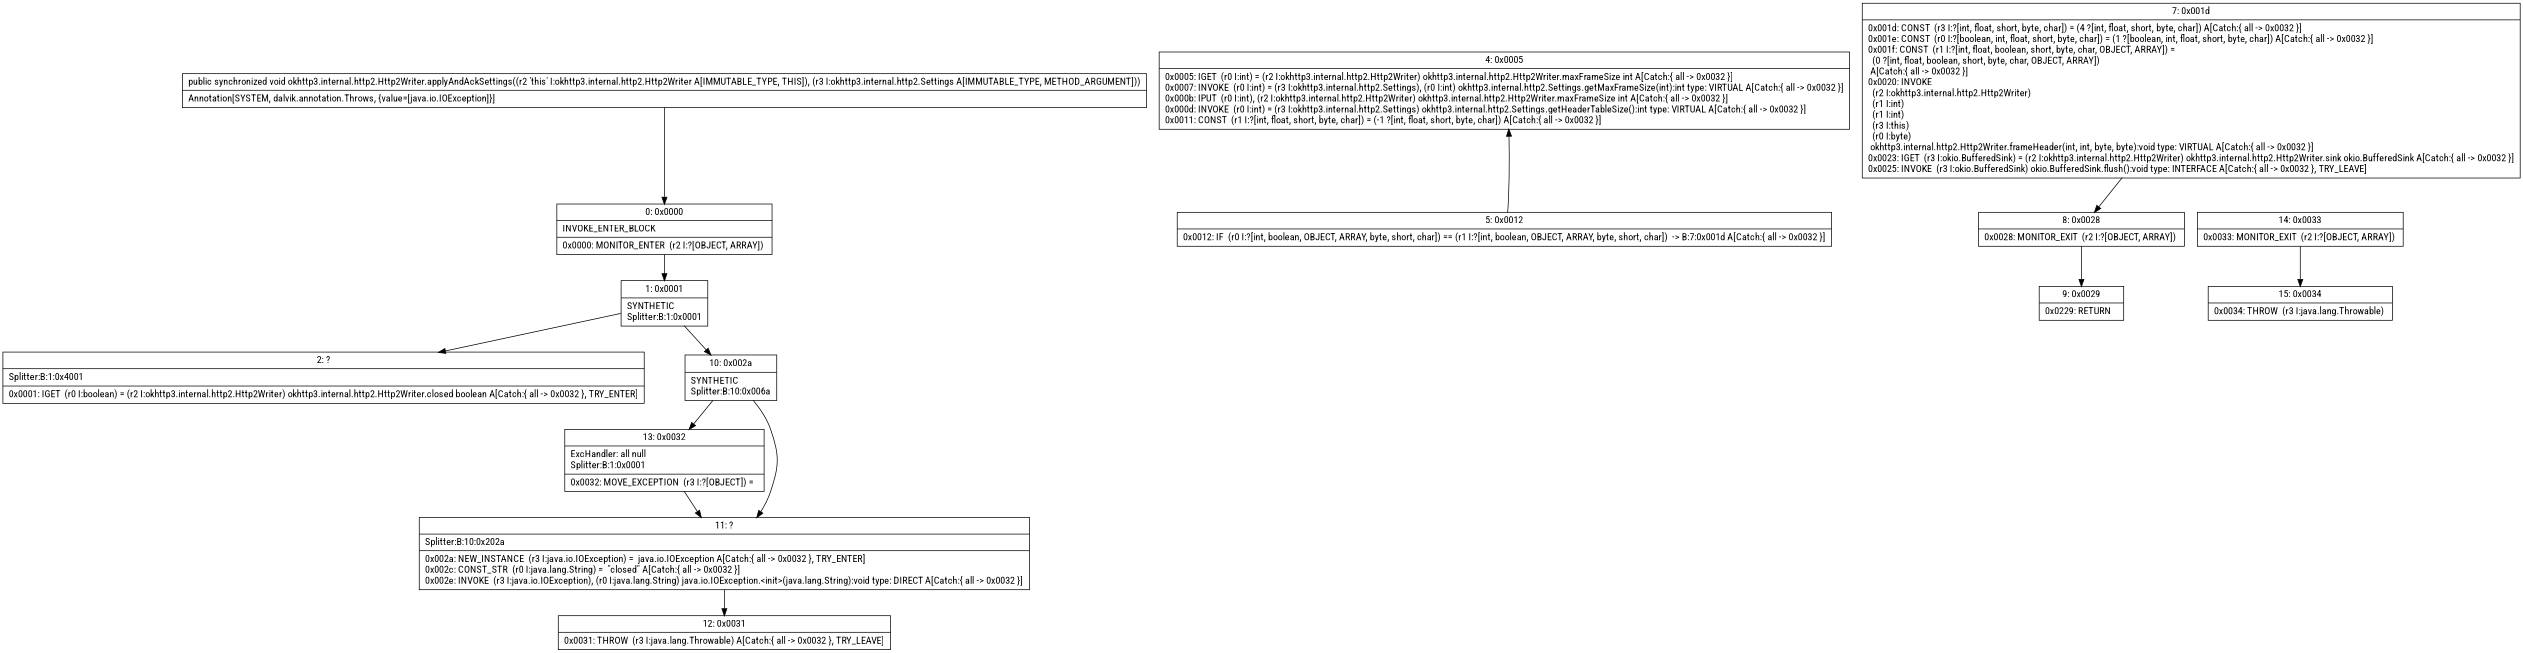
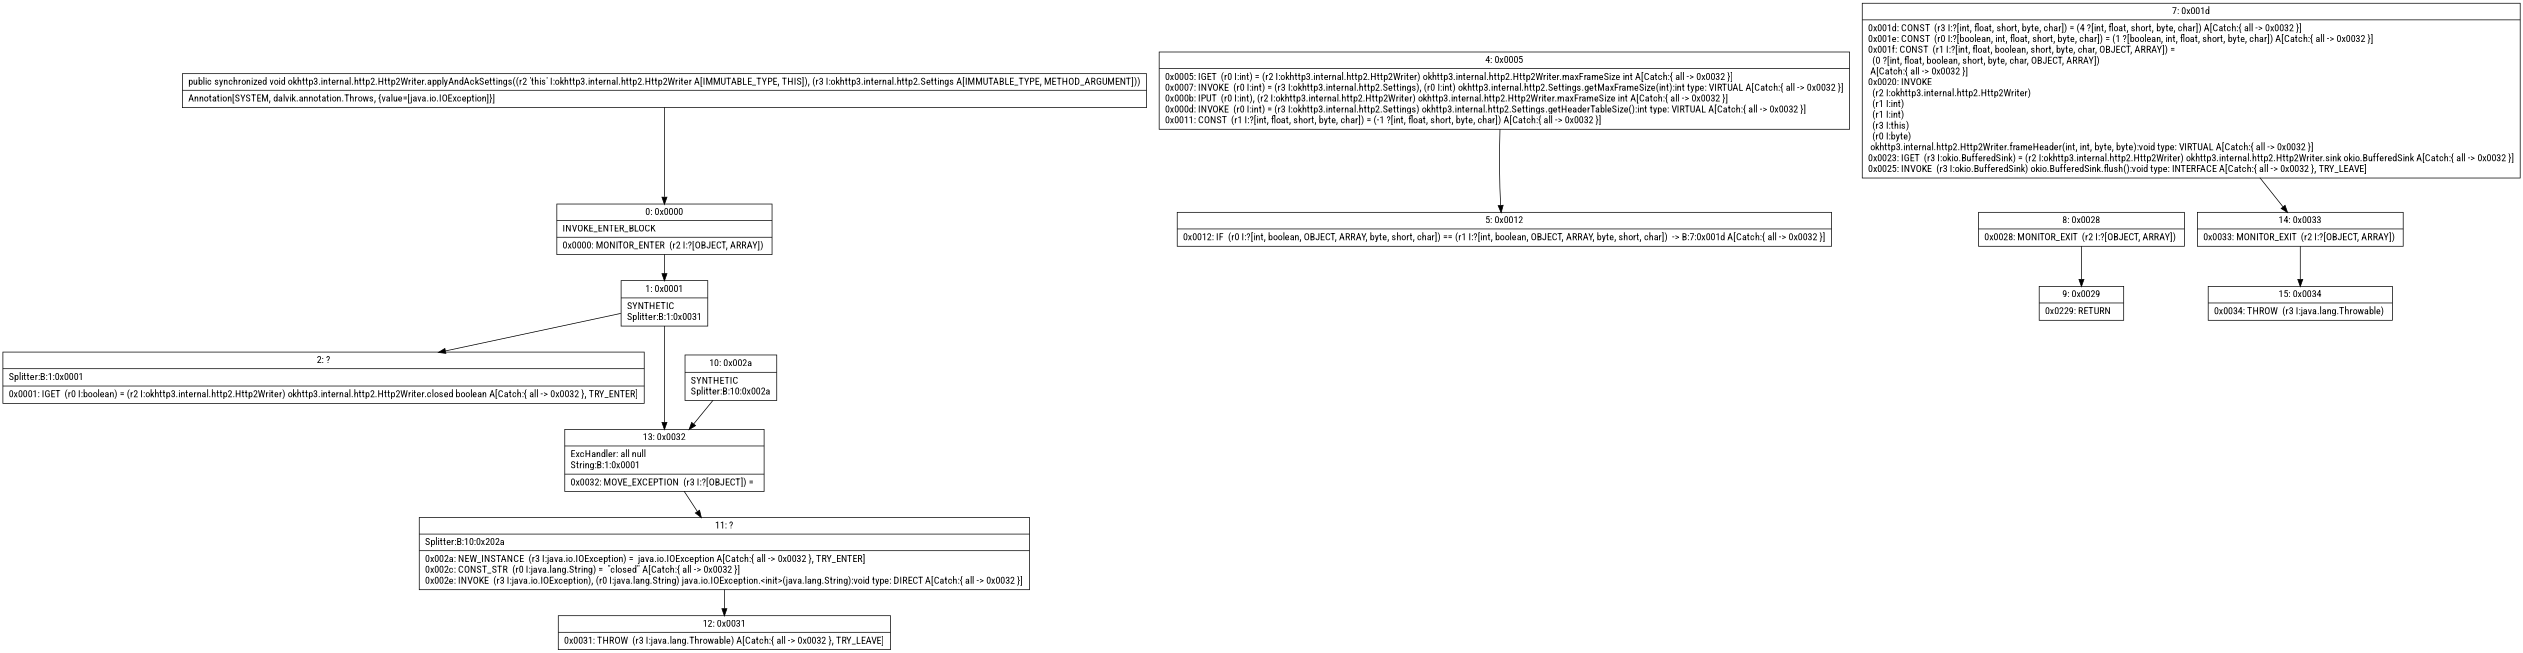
edge "5: 0x0012" -> "4: 0x0005": reversed
edge "7: 0x001d" -> "8: 0x0028": now "7: 0x001d" -> "14: 0x0033"
node "1: 0x0001": text "Splitter:B:1:0x0001" -> "Splitter:B:1:0x0031"
edge "1: 0x0001" -> "10: 0x002a": now "1: 0x0001" -> "13: 0x0032"
node "2: ?": text "Splitter:B:1:0x4001" -> "Splitter:B:1:0x0001"
node "10: 0x002a": text "Splitter:B:10:0x006a" -> "Splitter:B:10:0x002a"
edge "10: 0x002a" -> "11: ?": removed
node "13: 0x0032": text "Splitter:B:1:0x0001" -> "String:B:1:0x0001"
